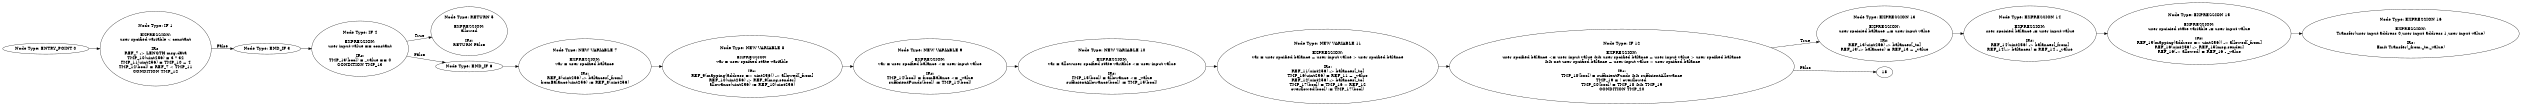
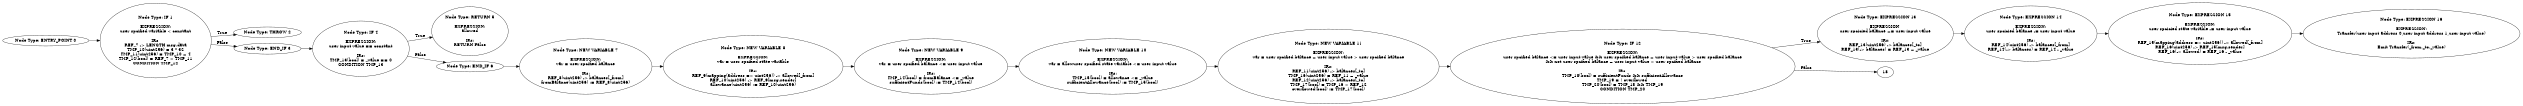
node "Node Type: THROW 2": added
